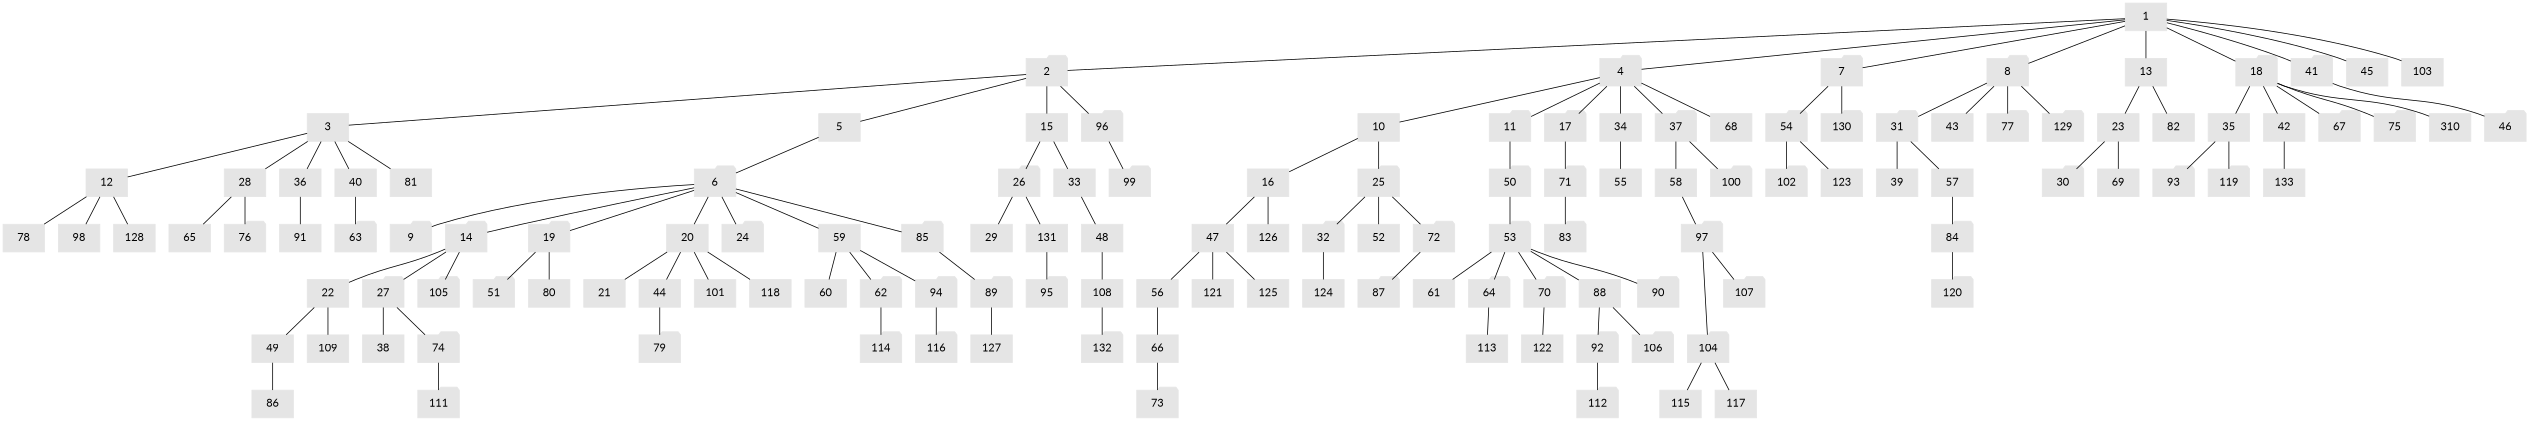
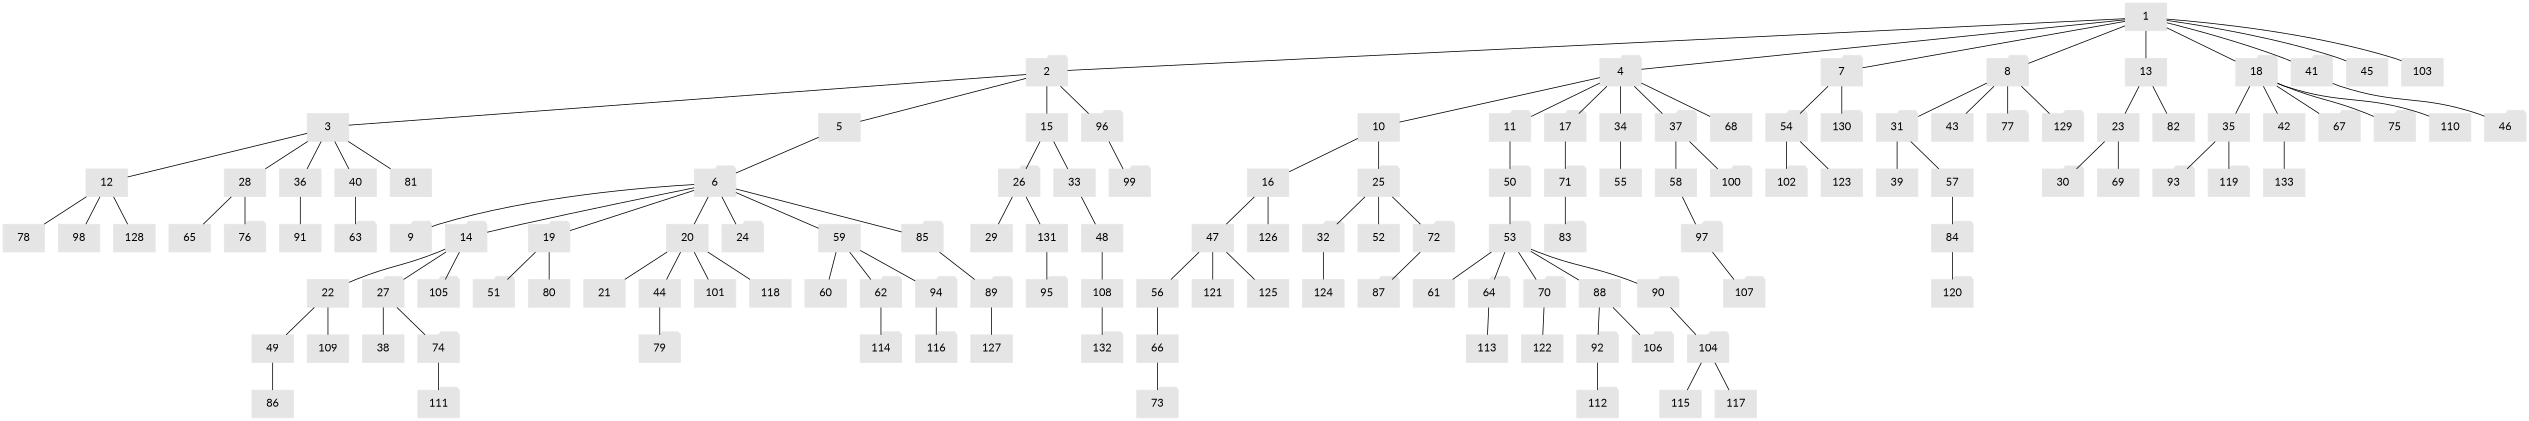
node "310": label "310" -> "110"
edge "97" -- "104": now "90" -- "104"
